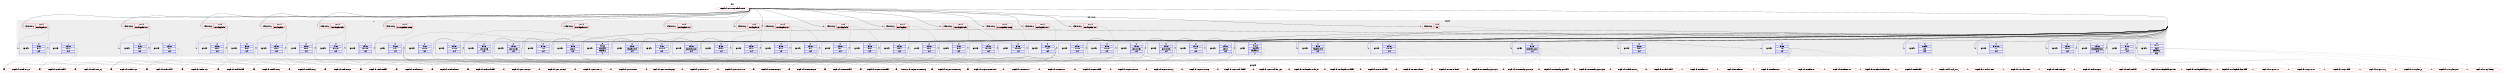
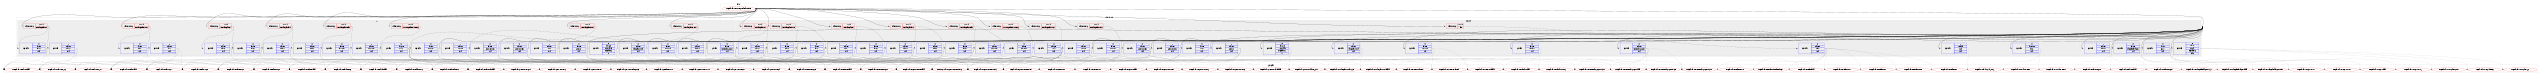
node "portage://dev-lang/python-3.7.5-r1": added
node "portage://dev-lang/python-2.7.17": label "portage://dev-lang/python-2.7.17" -> "portage://dev-lang/gencpp-2.7.17"
